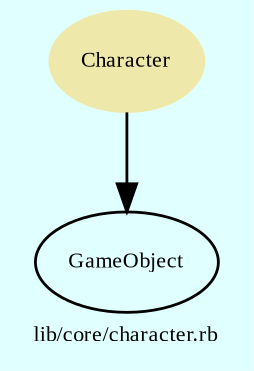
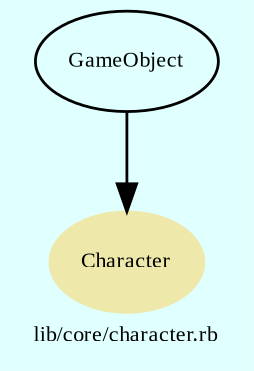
edge "Character" -> "GameObject": reversed
